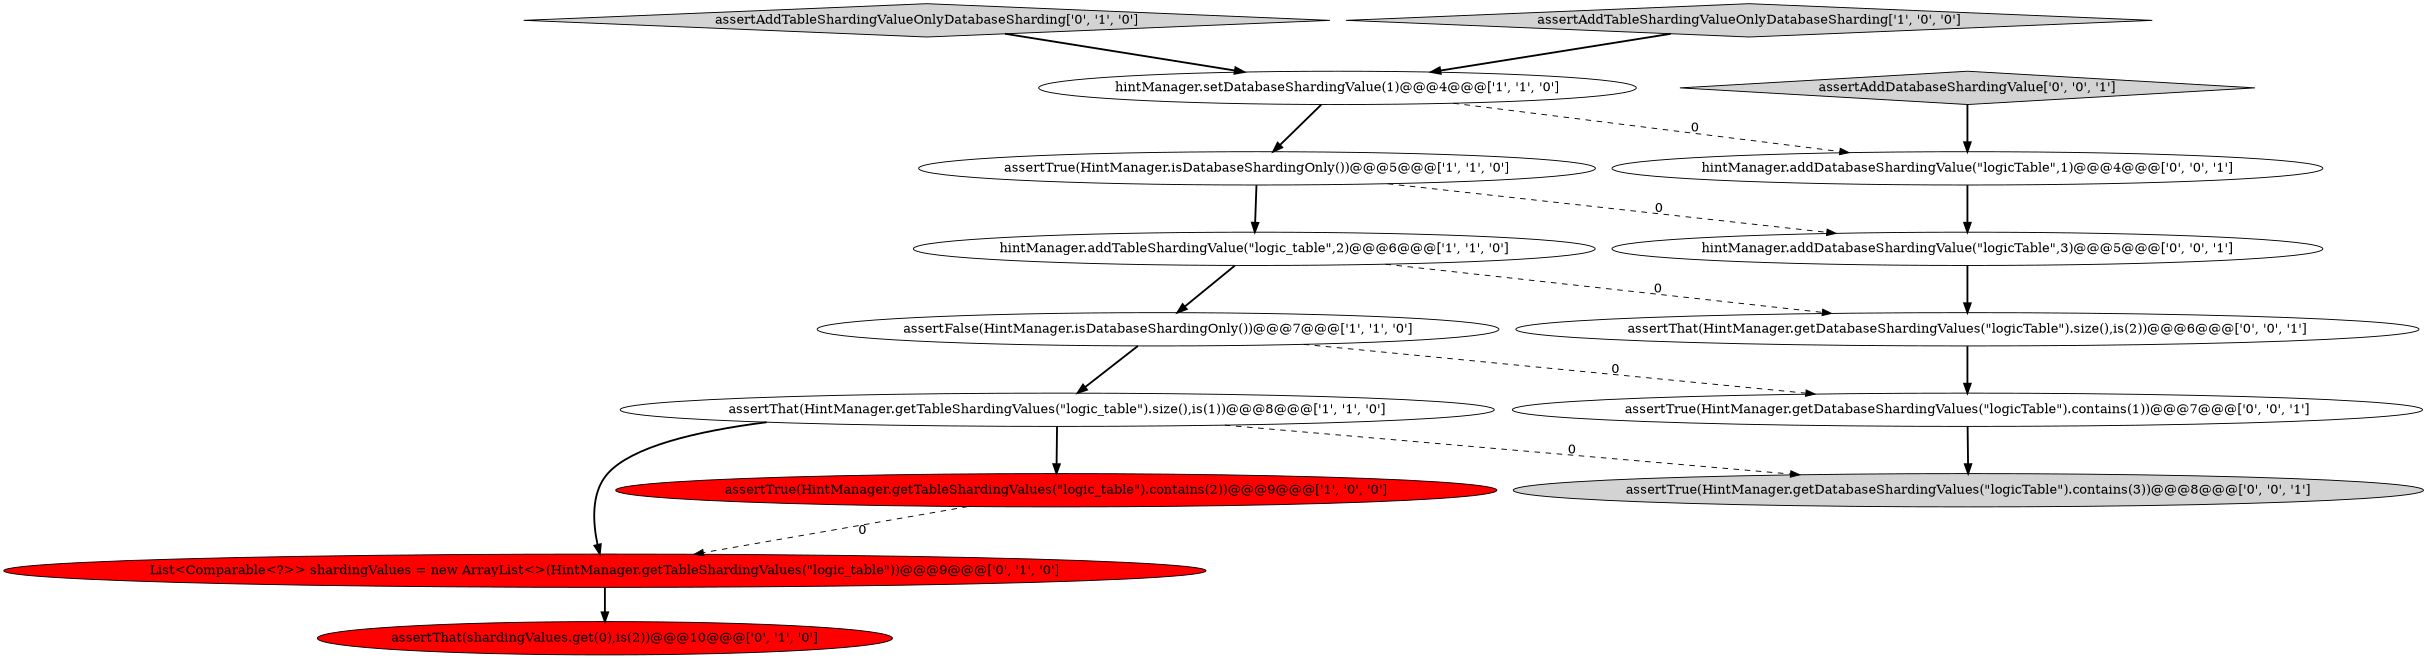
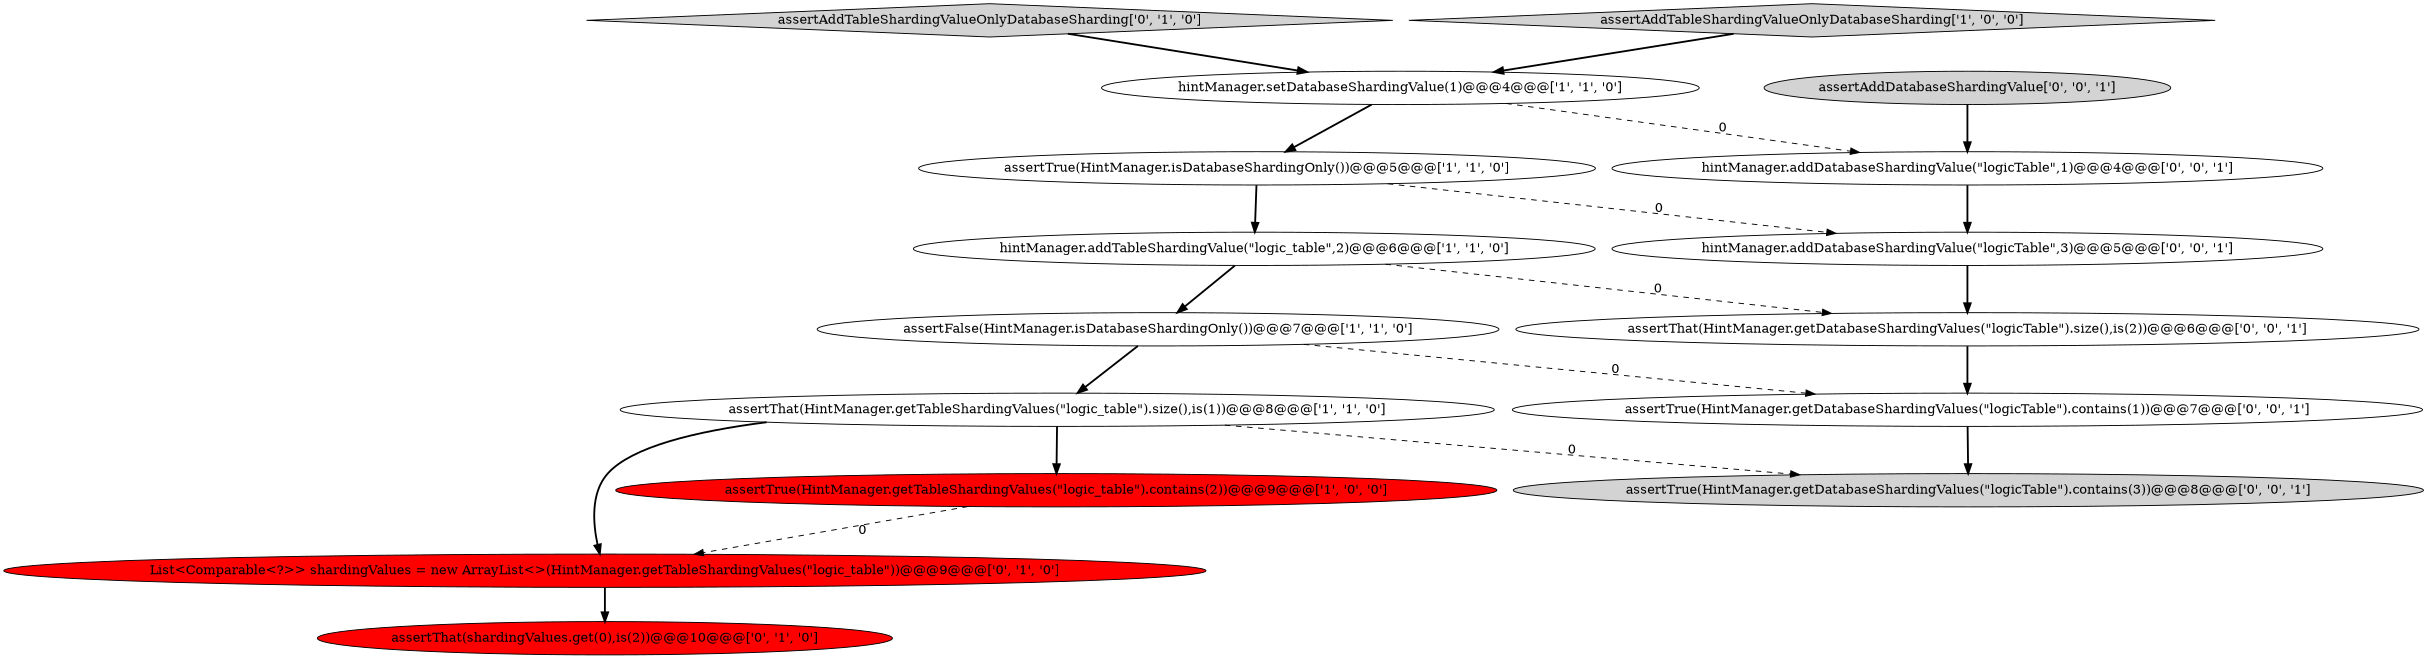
node "assertAddDatabaseShardingValue['0', '0', '1']": shape diamond -> ellipse
